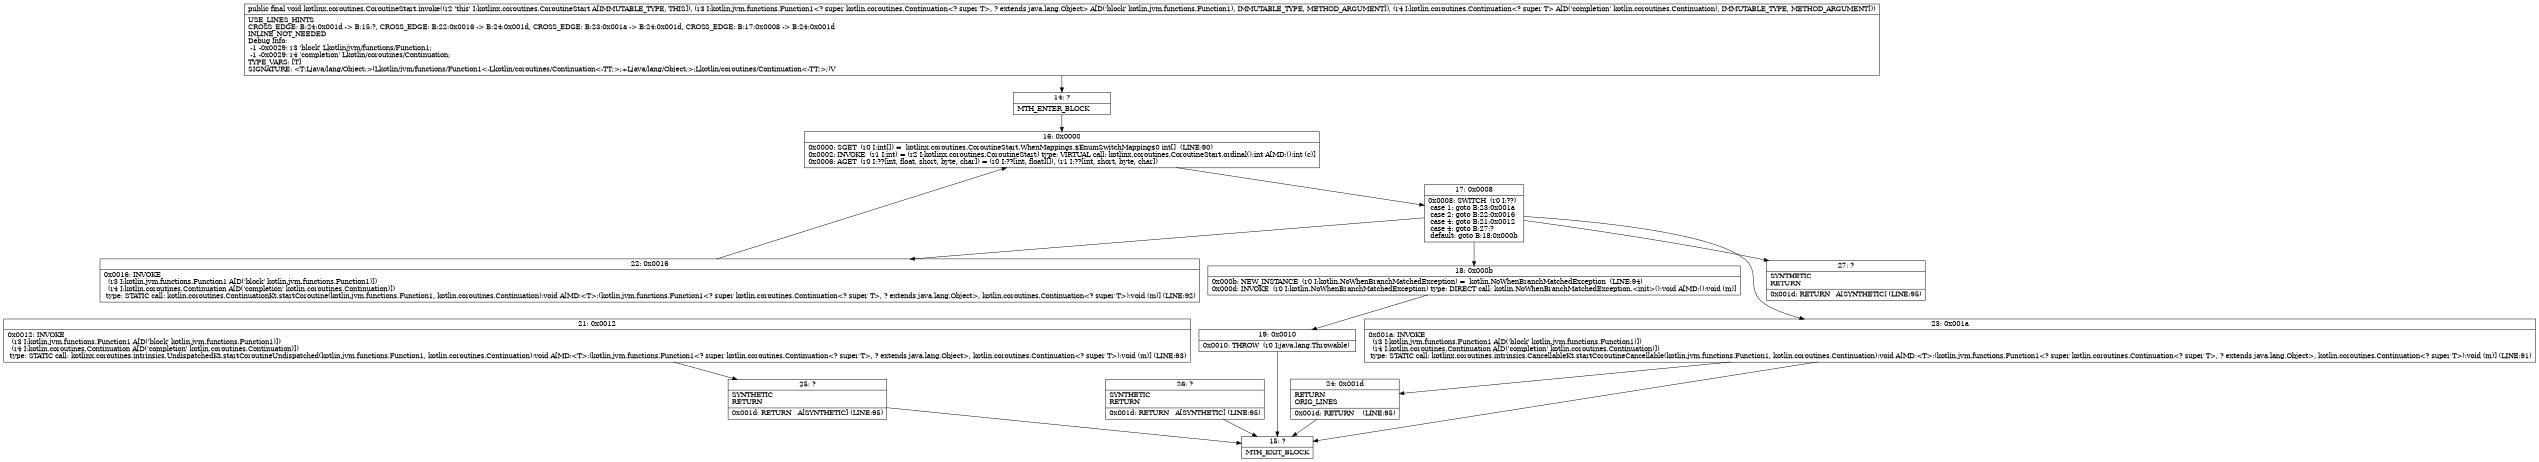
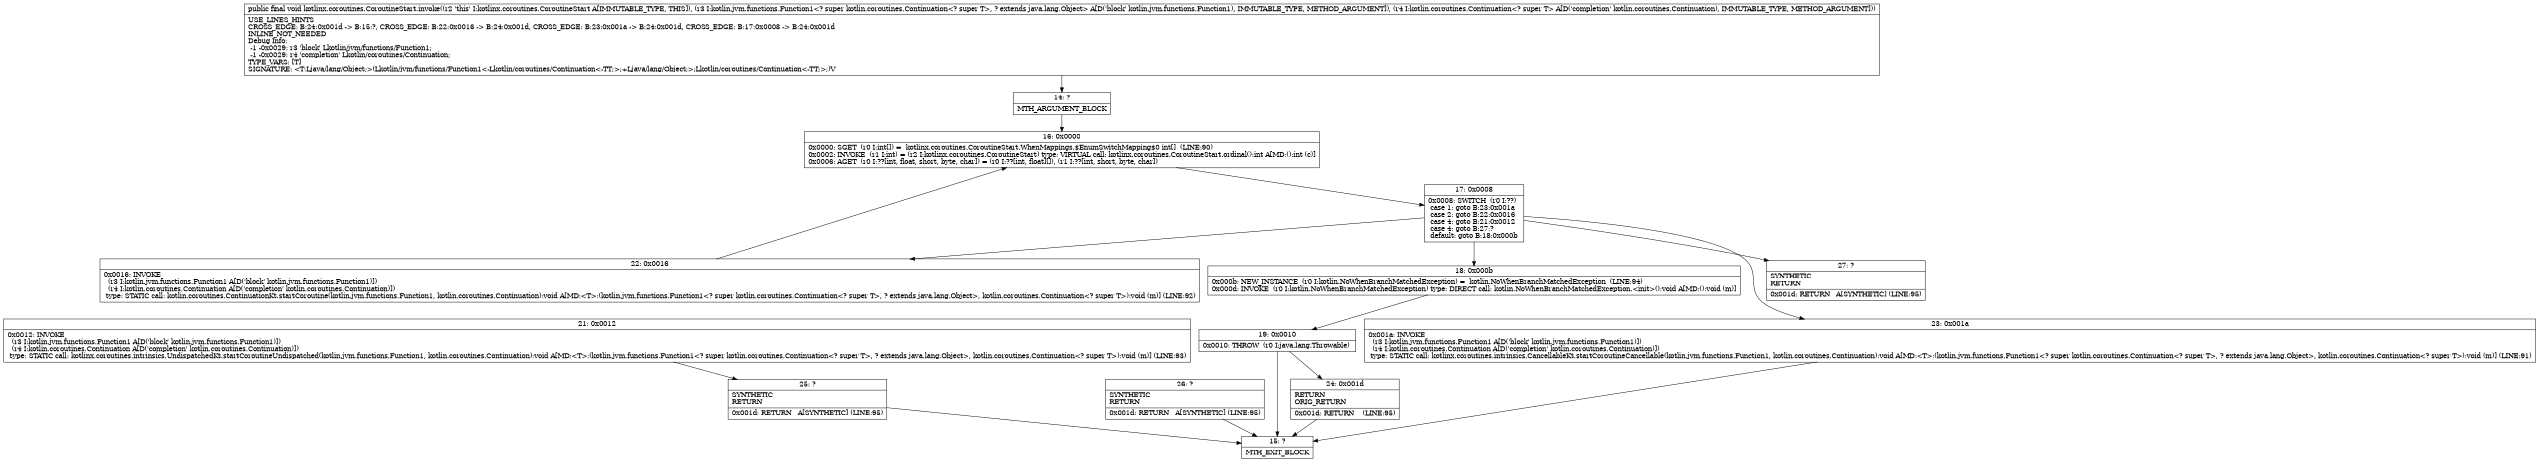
node "14: ?": text "MTH_ENTER_BLOCK" -> "MTH_ARGUMENT_BLOCK"
edge "23: 0x001a" -> "24: 0x001d": now "19: 0x0010" -> "24: 0x001d"
node "24: 0x001d": text "ORIG_LINES" -> "ORIG_RETURN"
